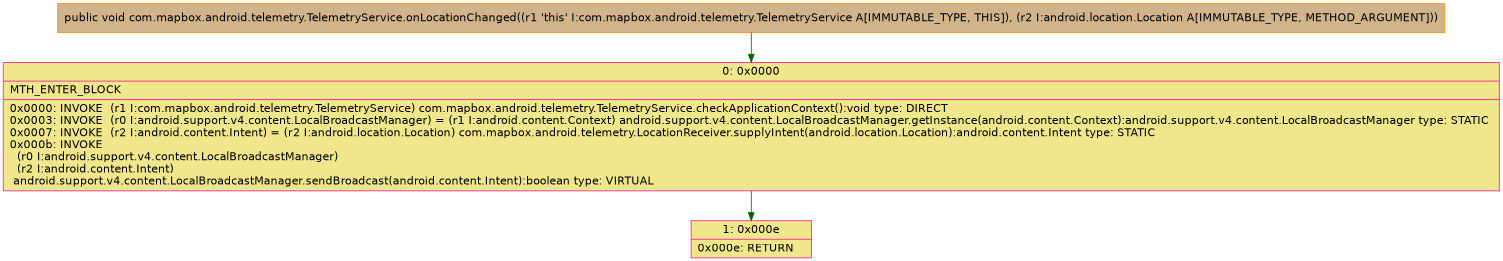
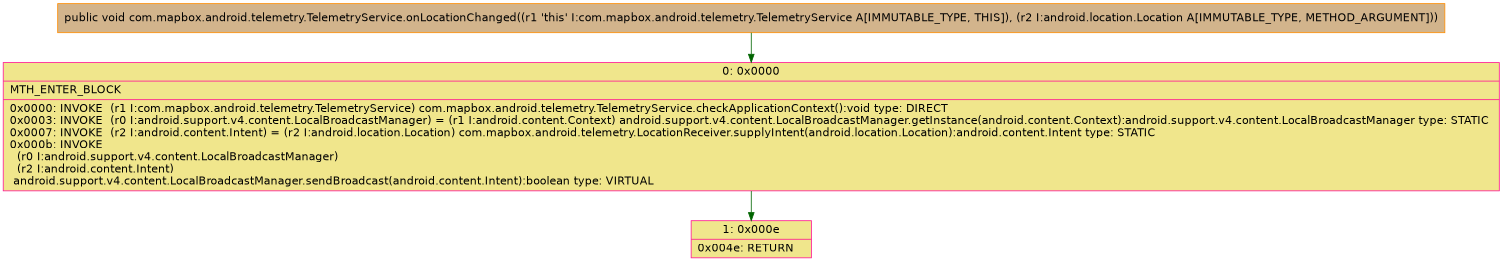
node "1: 0x000e": text "0x000e: RETURN" -> "0x004e: RETURN"
